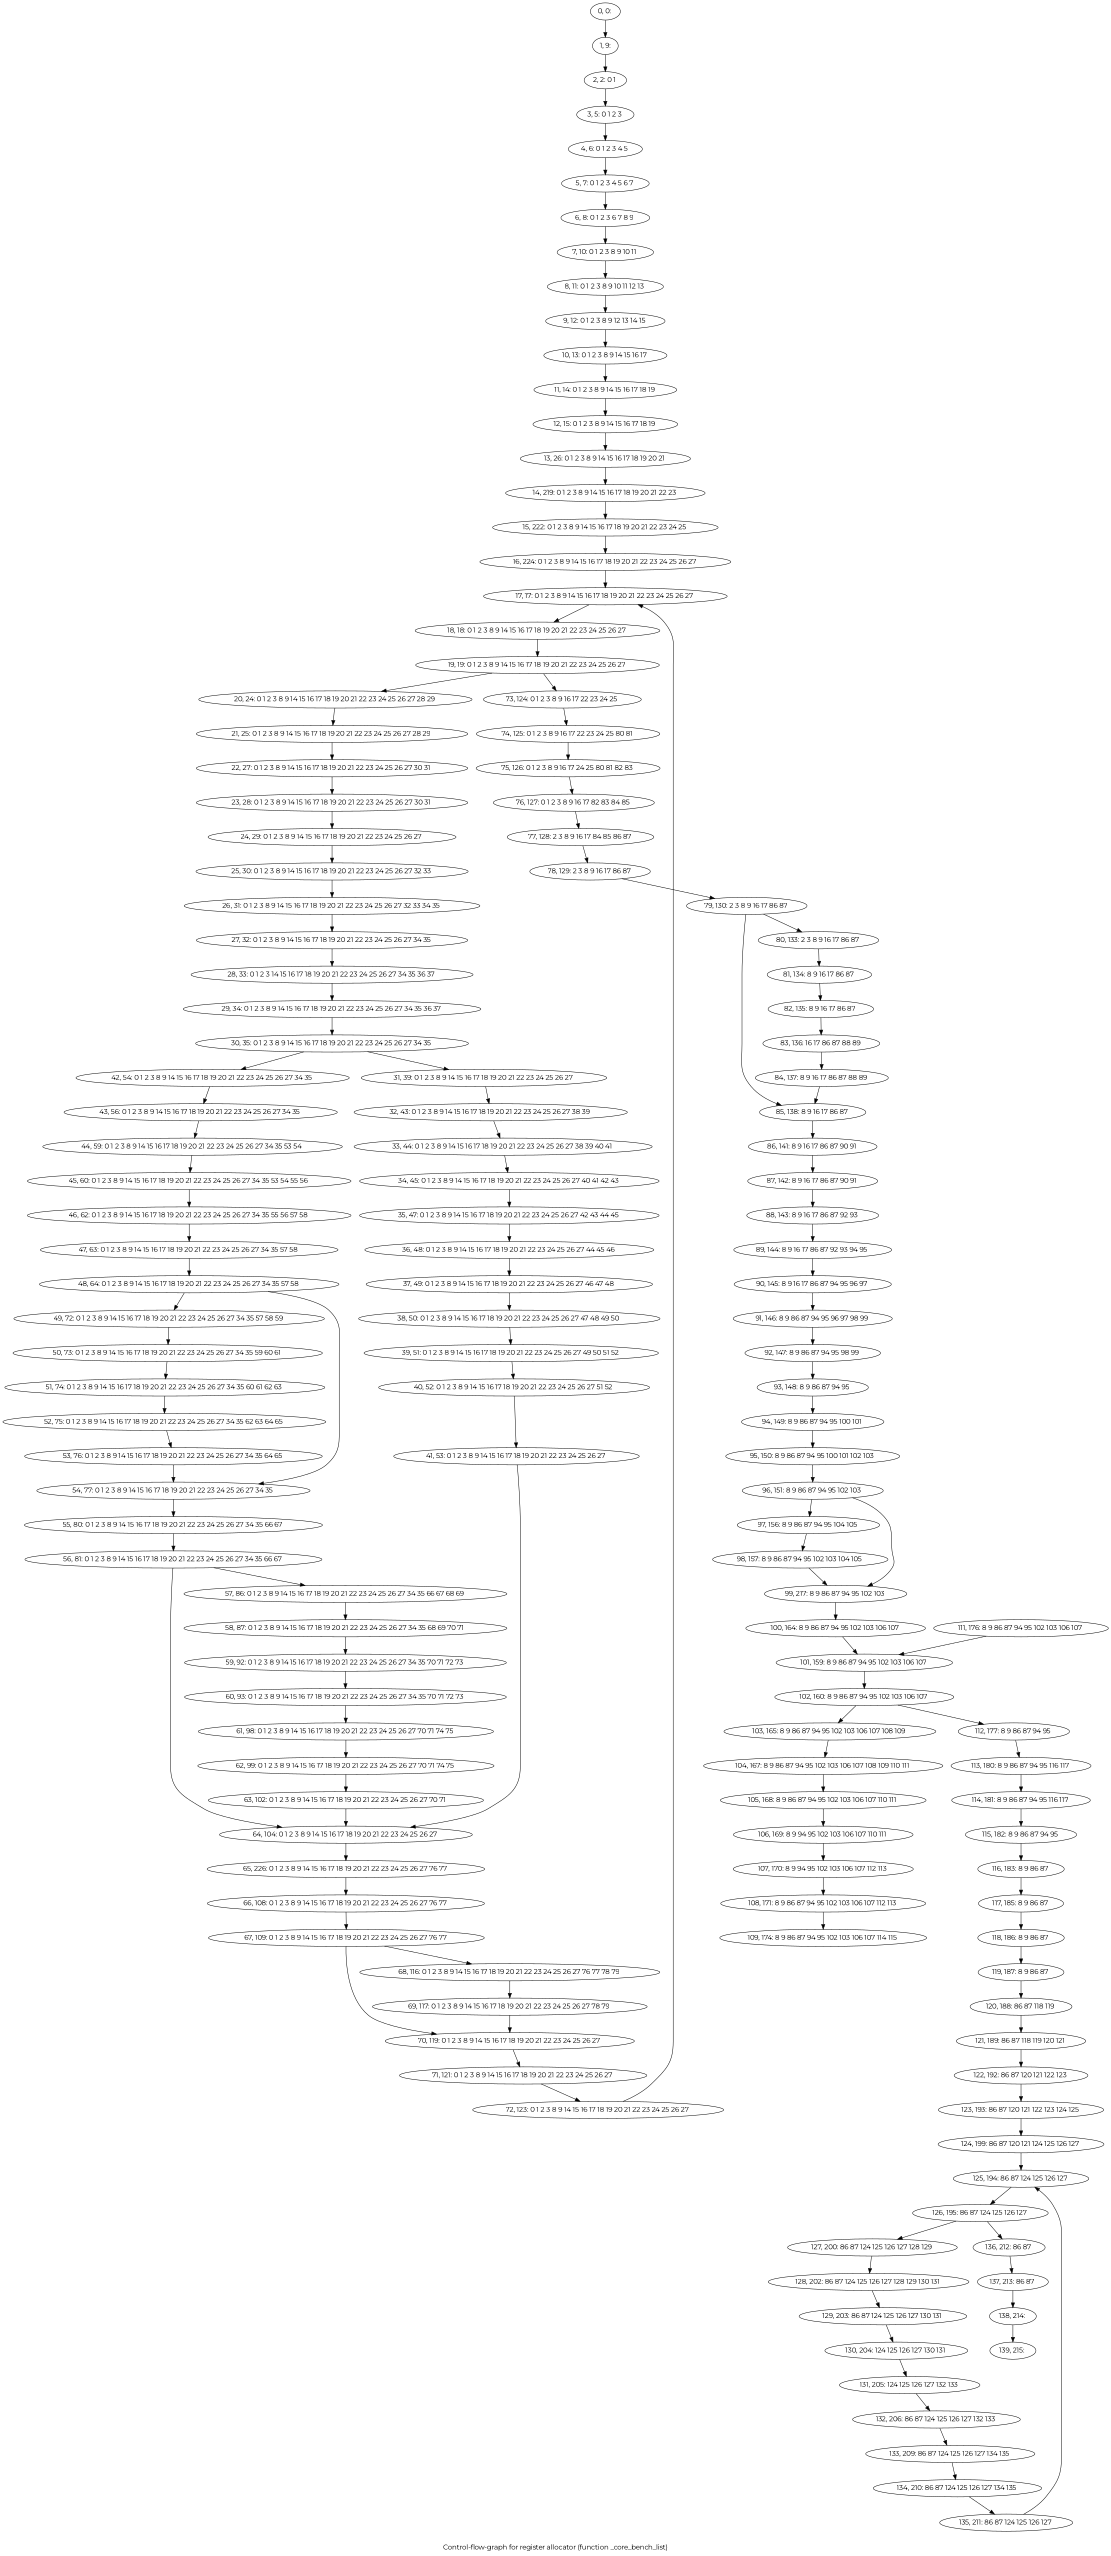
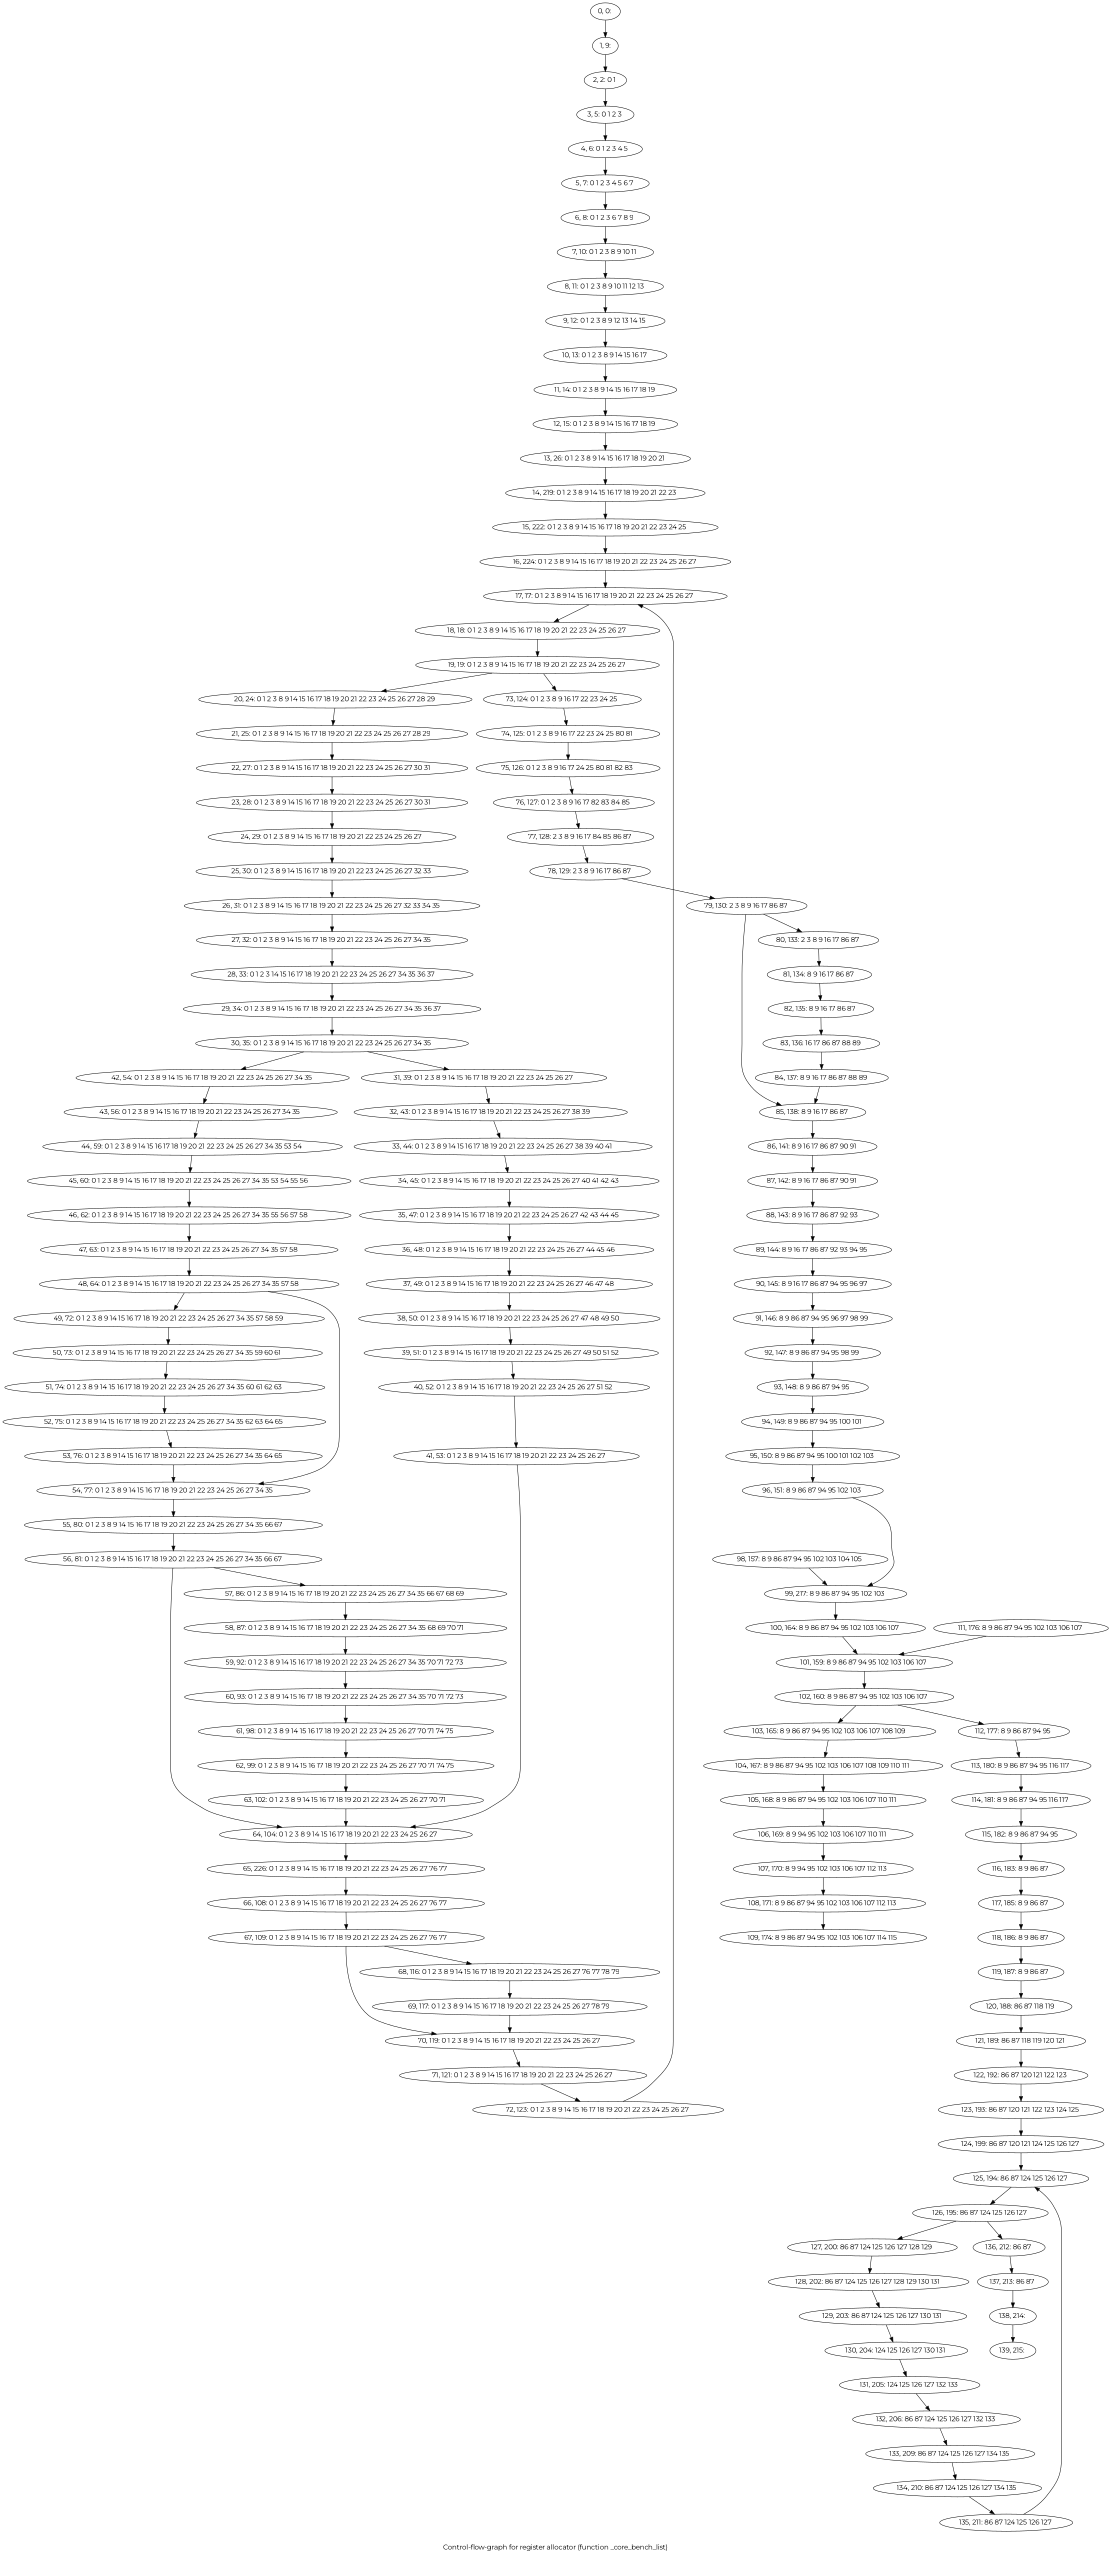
node "97, 156: 8 9 86 87 94 95 104 105": removed
